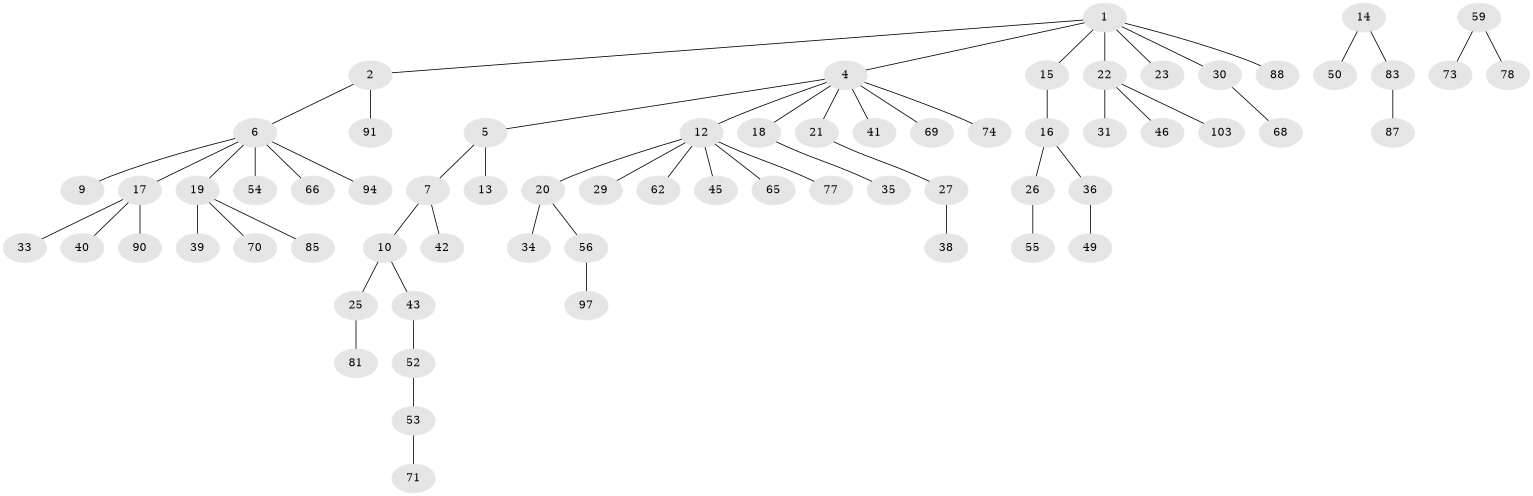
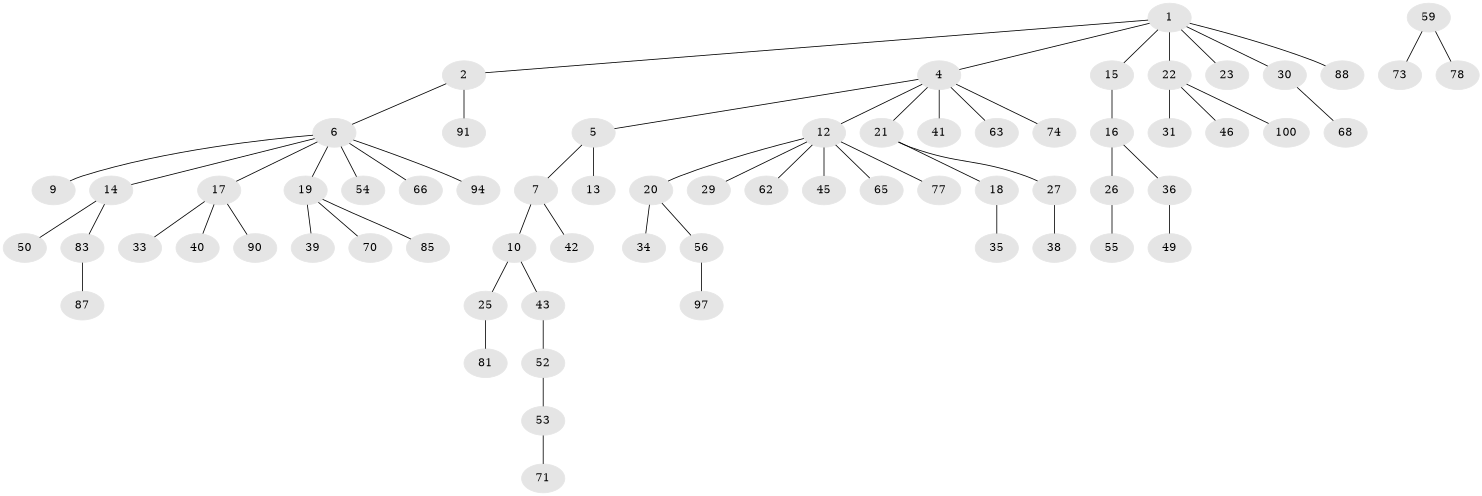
edge "4" -- "18": now "21" -- "18"
node "69": label "69" -> "63"
node "103": label "103" -> "100"
edge "6" -- "14": added
